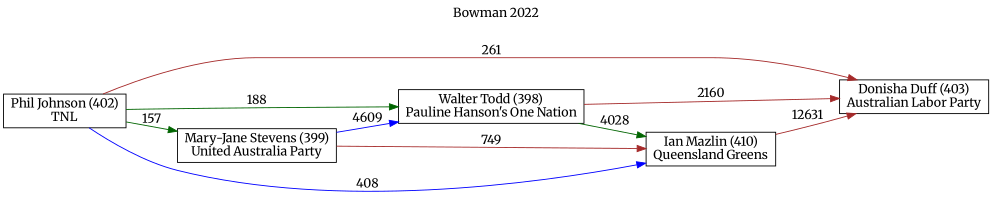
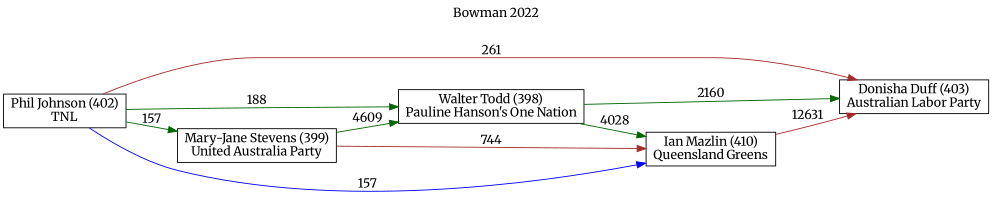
edge "Walter Todd (398) Pauline Hanson's One Nation" -> "Donisha Duff (403) Australian Labor Party": color brown -> darkgreen
edge "Mary-Jane Stevens (399) United Australia Party" -> "Walter Todd (398) Pauline Hanson's One Nation": color blue -> darkgreen
edge "Mary-Jane Stevens (399) United Australia Party" -> "Ian Mazlin (410) Queensland Greens": label "749" -> "744"
edge "Phil Johnson (402) TNL" -> "Ian Mazlin (410) Queensland Greens": label "408" -> "157"
